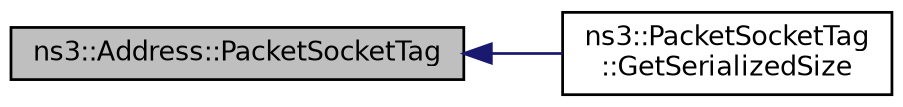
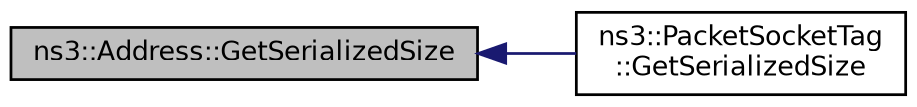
node "ns3::Address::PacketSocketTag": label "ns3::Address::PacketSocketTag" -> "ns3::Address::GetSerializedSize"
